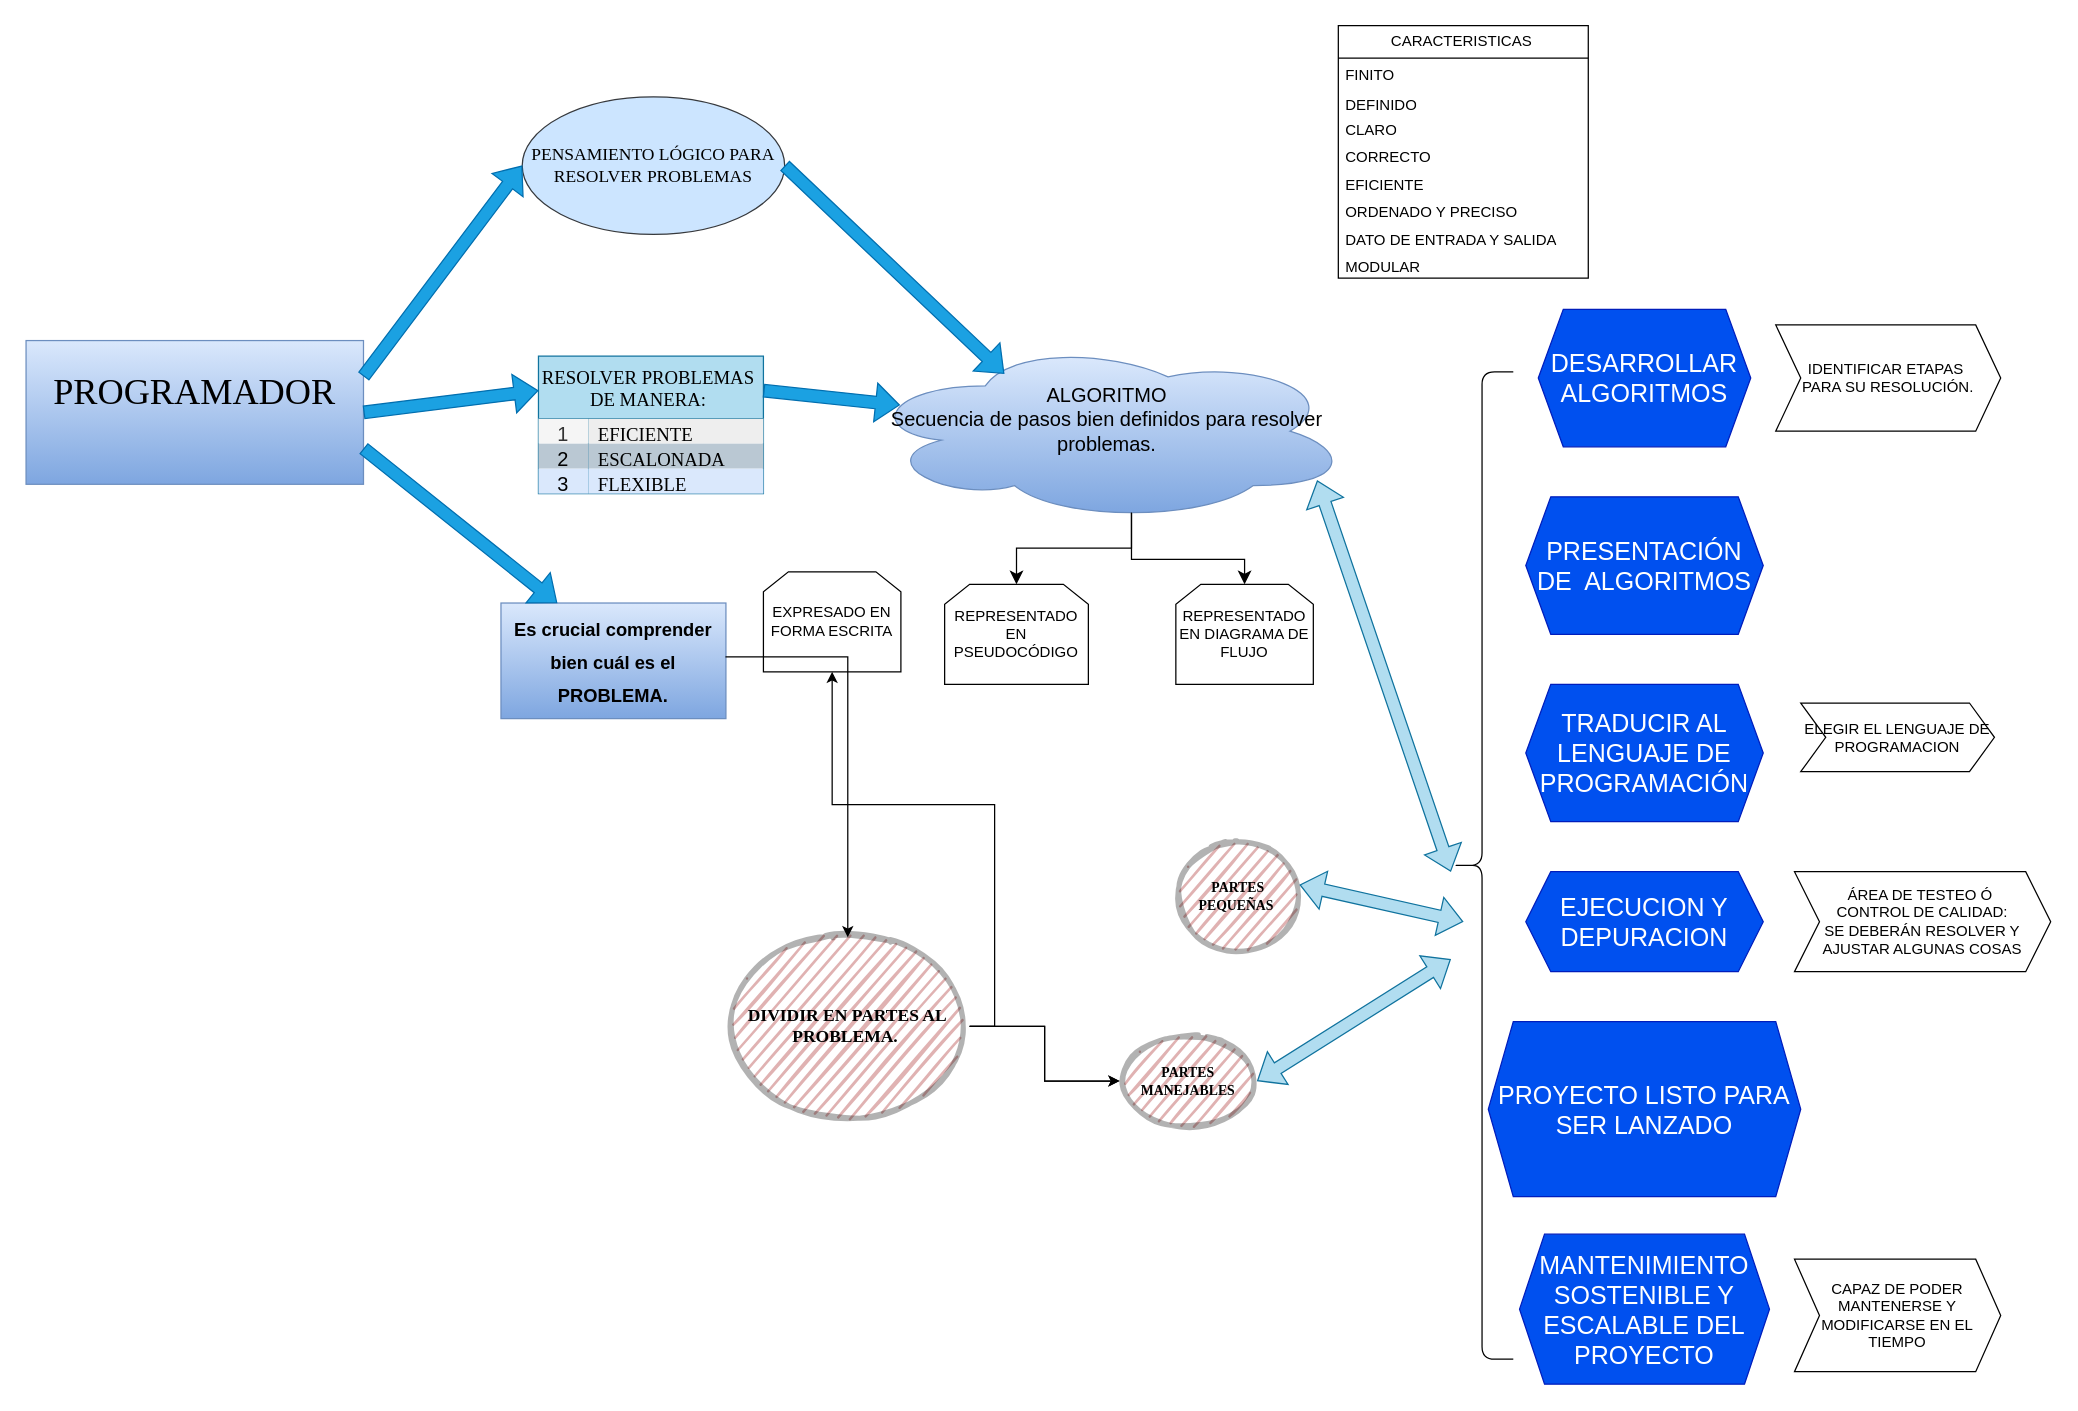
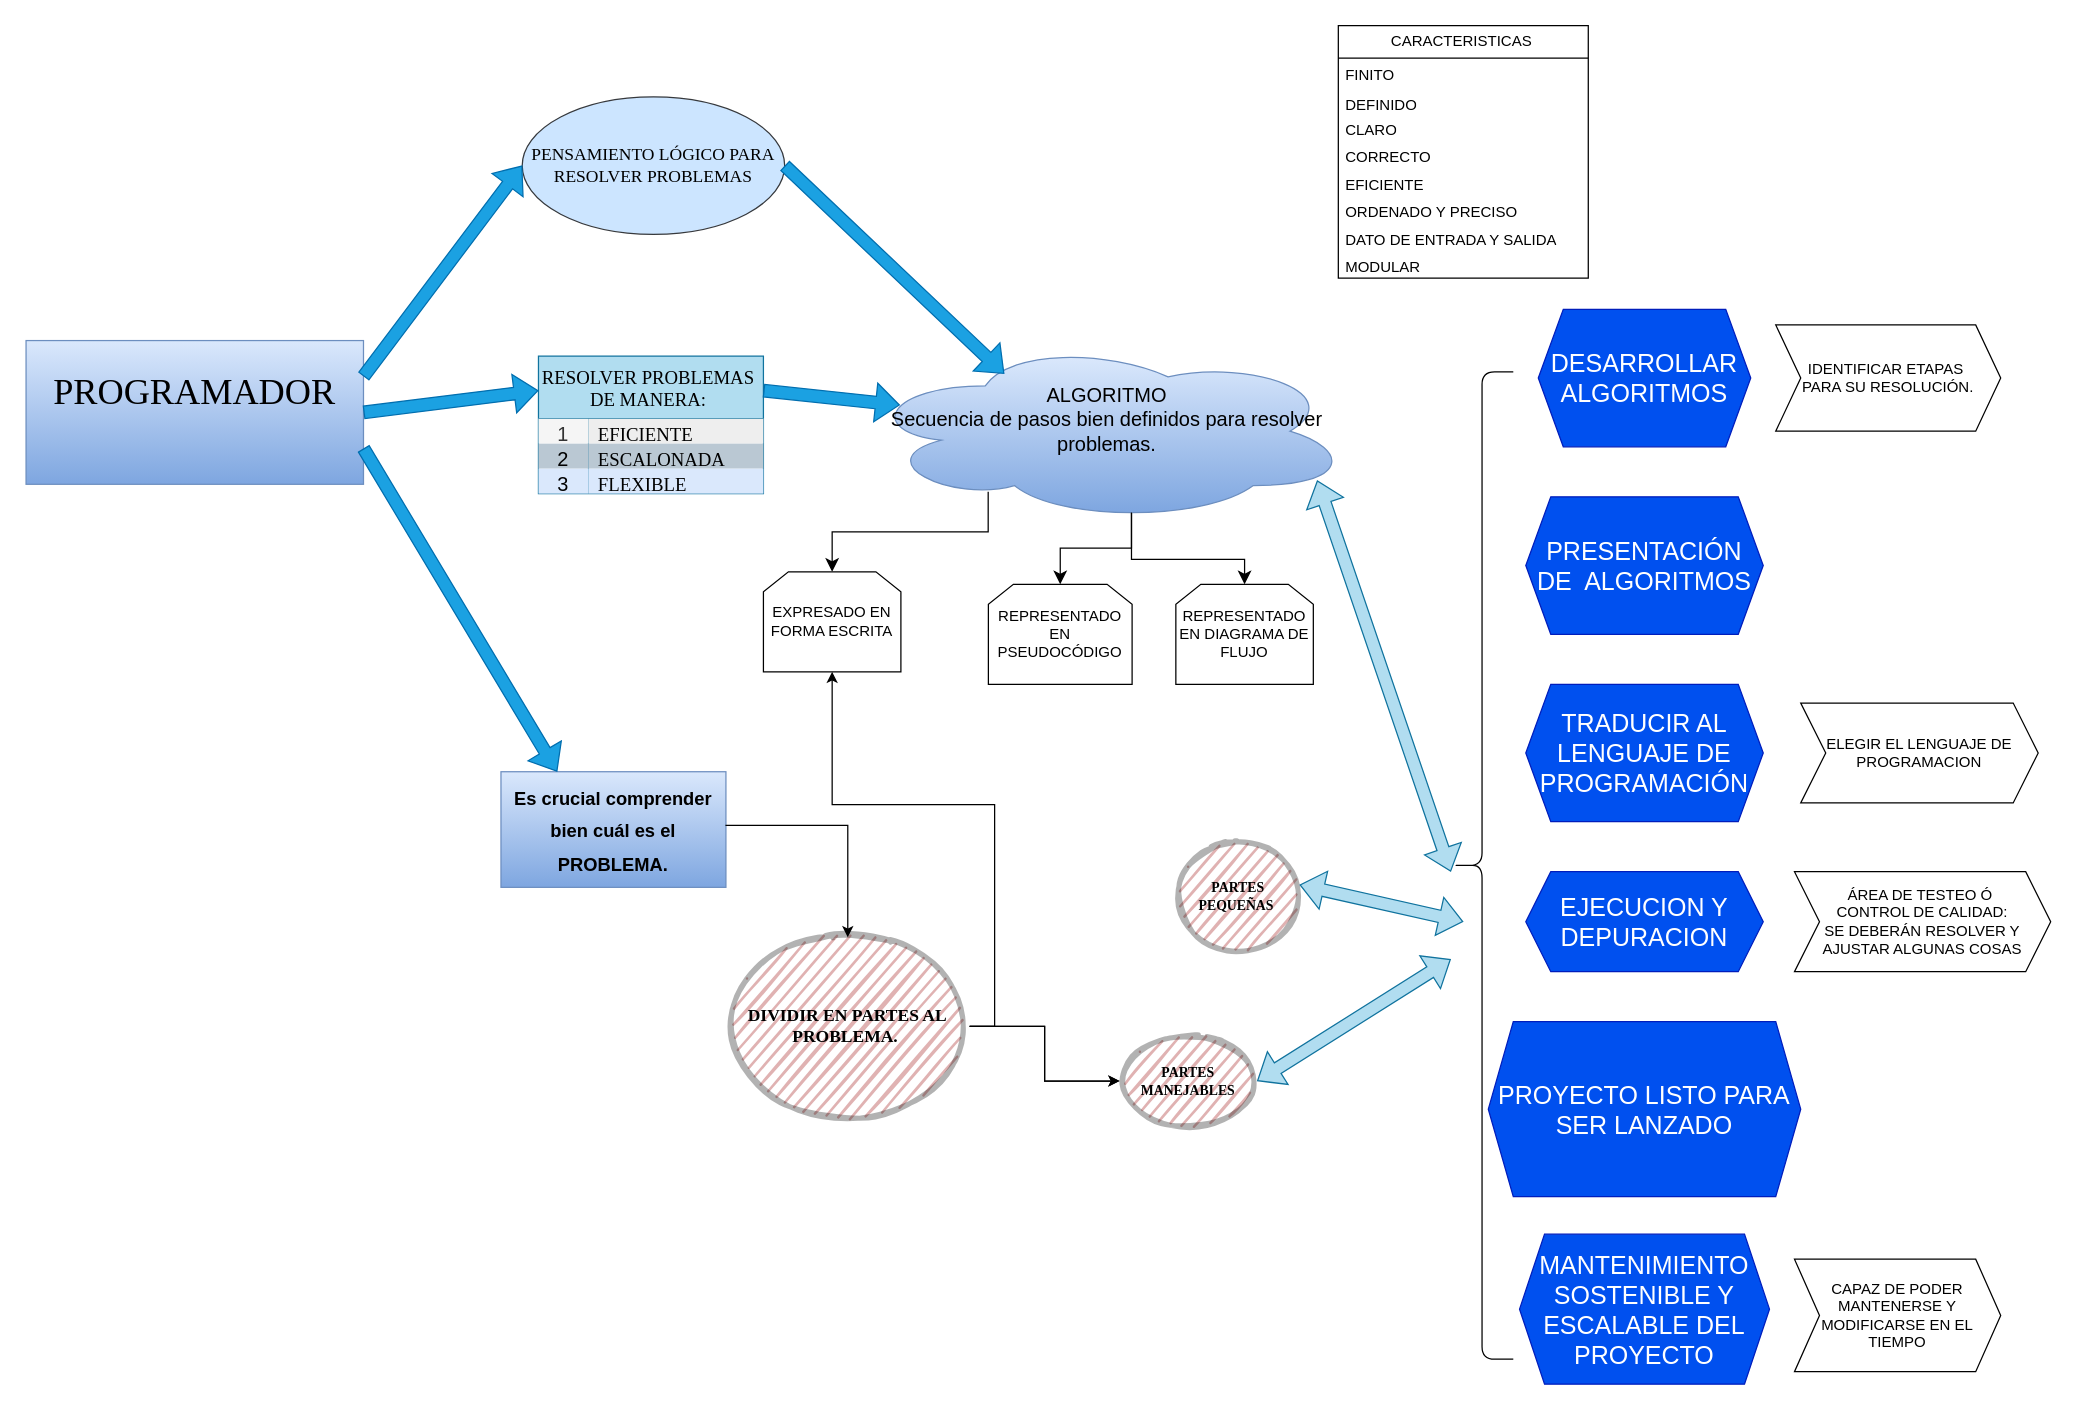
edge "ALGORITMO Secuencia de pasos bien definidos para resolver problemas." -> "EXPRESADO EN FORMA ESCRITA": added
node "REPRESENTADO EN PSEUDOCÓDIGO": moved (1016, 634) -> (1060, 634)
node "Es crucial comprender bien cuál es el PROBLEMA.": moved (613, 661) -> (613, 830)
node "ELEGIR EL LENGUAJE DE PROGRAMACION": size 194x69 -> 238x100
